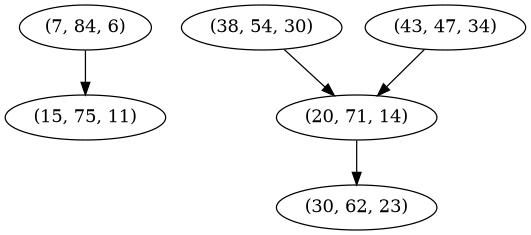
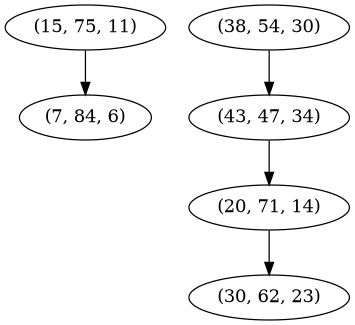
edge "(7, 84, 6)" -> "(15, 75, 11)": reversed
edge "(38, 54, 30)" -> "(20, 71, 14)": now "(38, 54, 30)" -> "(43, 47, 34)"
